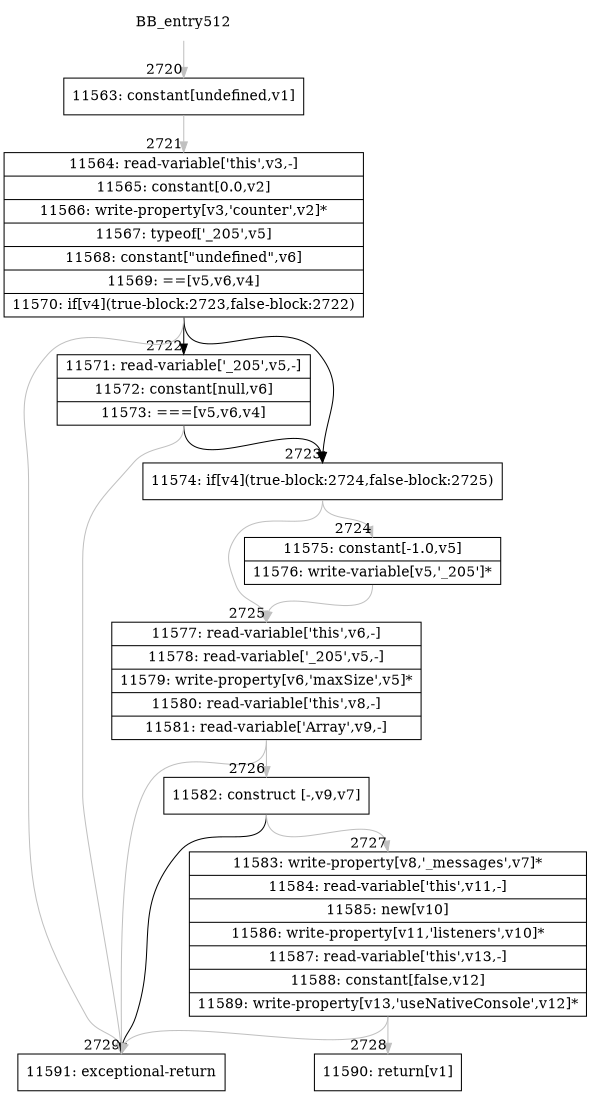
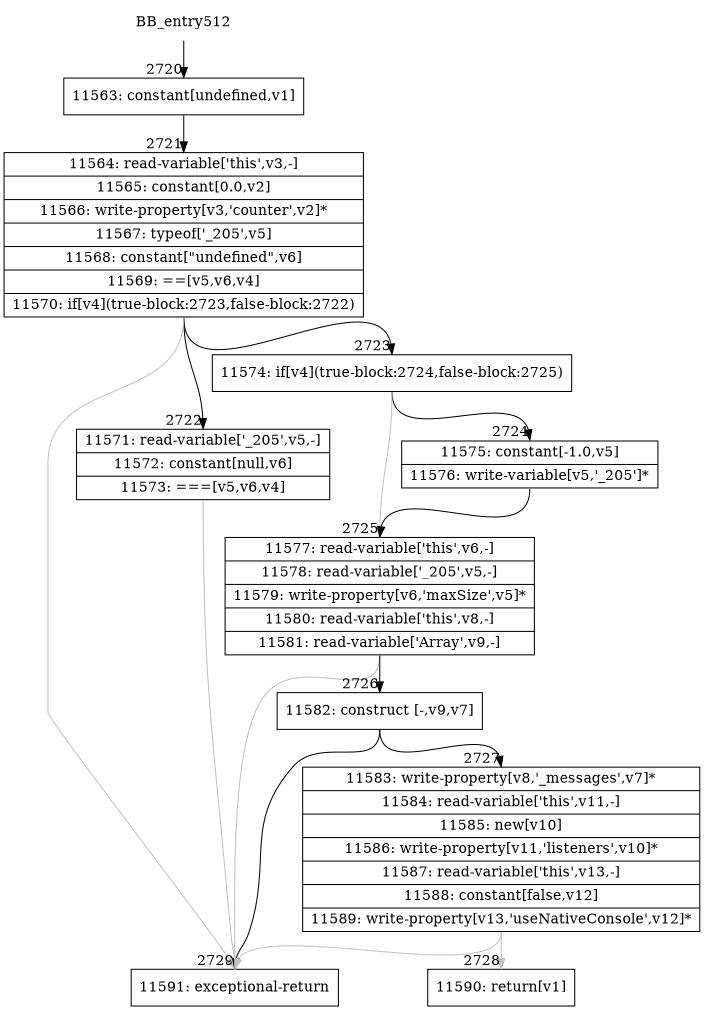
edge "BB_entry512" -> "11563: constant[undefined,v1]": color gray -> black
edge "11563: constant[undefined,v1]" -> "11564: read-variable['this',v3,-]": color gray -> black
edge "11571: read-variable['_205',v5,-]" -> "11574: if[v4](true-block:2724,false-block:2725)": removed
edge "11574: if[v4](true-block:2724,false-block:2725)" -> "11575: constant[-1.0,v5]": color gray -> black
edge "11575: constant[-1.0,v5]" -> "11577: read-variable['this',v6,-]": color gray -> black
edge "11577: read-variable['this',v6,-]" -> "11582: construct [-,v9,v7]": color gray -> black
edge "11582: construct [-,v9,v7]" -> "11583: write-property[v8,'_messages',v7]*": color gray -> black
